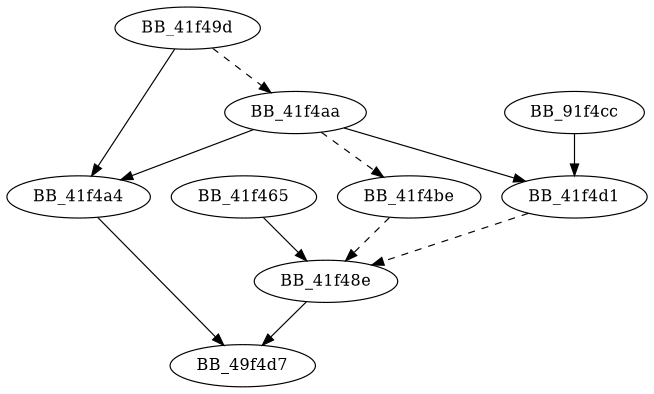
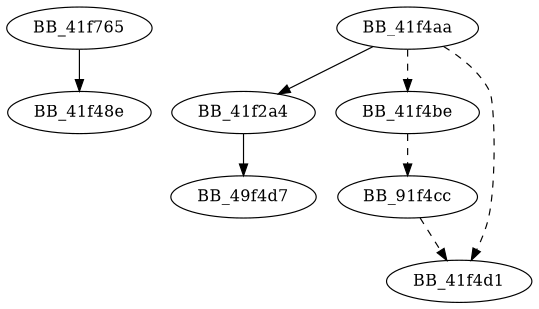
node "BB_41f49d": removed
edge "BB_91f4cc" -> "BB_41f4d1": style solid -> dashed
edge "BB_41f4aa" -> "BB_41f4d1": style solid -> dashed
node "BB_41f4a4": label "BB_41f4a4" -> "BB_41f2a4"
node "BB_41f465": label "BB_41f465" -> "BB_41f765"
edge "BB_41f4be" -> "BB_41f48e": now "BB_41f4be" -> "BB_91f4cc"
edge "BB_41f4d1" -> "BB_41f48e": removed
edge "BB_41f48e" -> "BB_49f4d7": removed
